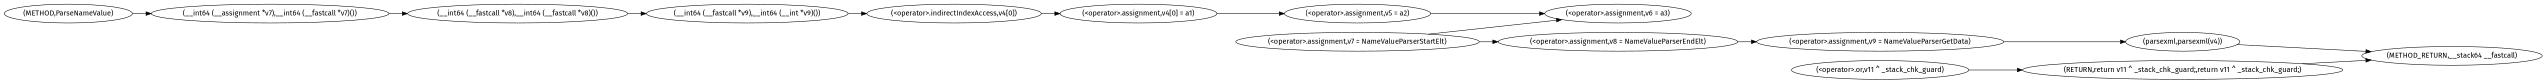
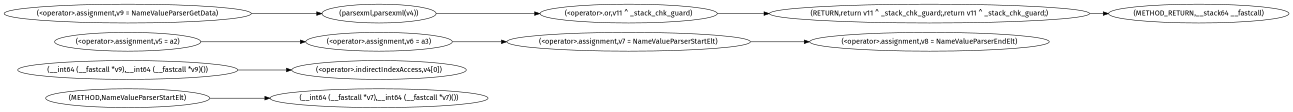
node "(METHOD,ParseNameValue)": label "(METHOD,ParseNameValue)" -> "(METHOD,NameValueParserStartElt)"
node "(__int64 (__assignment *v7),__int64 (__fastcall *v7)())": label "(__int64 (__assignment *v7),__int64 (__fastcall *v7)())" -> "(__int64 (__fastcall *v7),__int64 (__fastcall *v7)())"
node "(__int64 (__fastcall *v8),__int64 (__fastcall *v8)())": removed
node "(__int64 (__fastcall *v9),__int64 (__int *v9)())": label "(__int64 (__fastcall *v9),__int64 (__int *v9)())" -> "(__int64 (__fastcall *v9),__int64 (__fastcall *v9)())"
node "(<operator>.assignment,v4[0] = a1)": removed
edge "(<operator>.assignment,v7 = NameValueParserStartElt)" -> "(<operator>.assignment,v6 = a3)": reversed
edge "(<operator>.assignment,v8 = NameValueParserEndElt)" -> "(<operator>.assignment,v9 = NameValueParserGetData)": removed
edge "(parsexml,parsexml(v4))" -> "(METHOD_RETURN,__stack64 __fastcall)": now "(parsexml,parsexml(v4))" -> "(<operator>.or,v11 ^ _stack_chk_guard)"
